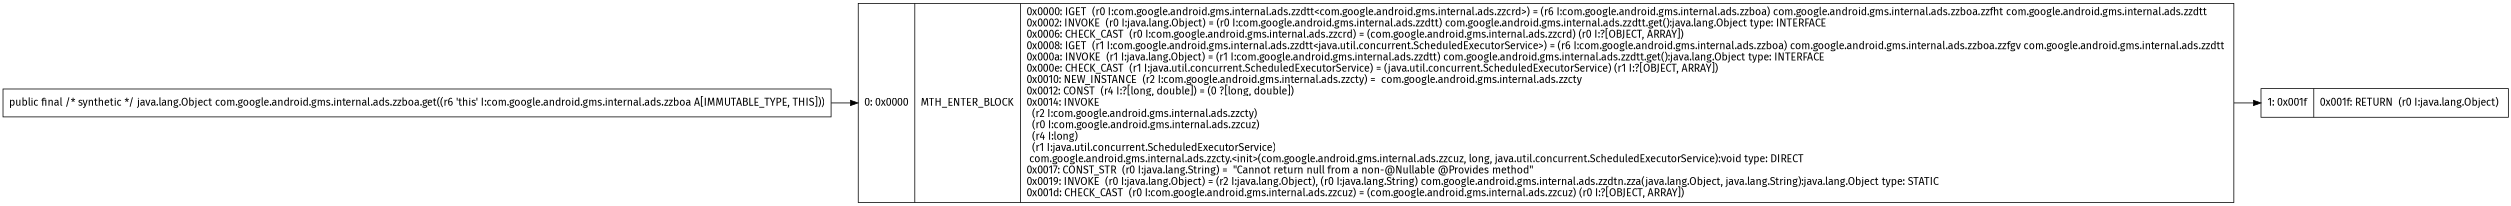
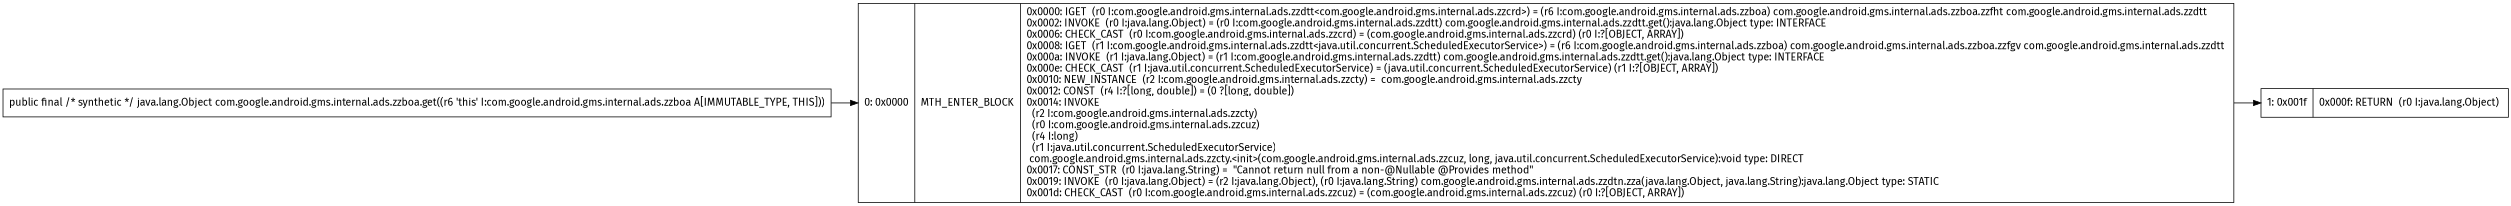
node "1: 0x001f": text "0x001f: RETURN  (r0 I:java.lang.Object)" -> "0x000f: RETURN  (r0 I:java.lang.Object)"
